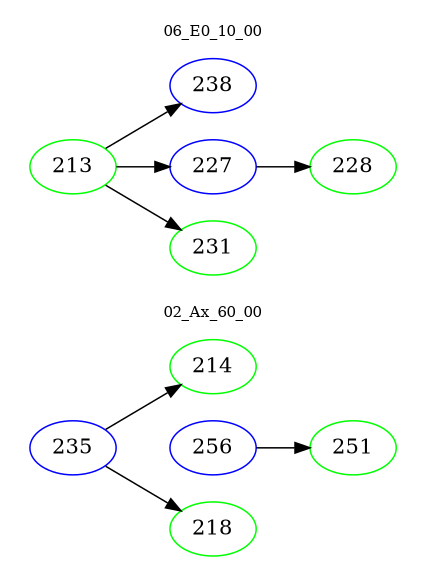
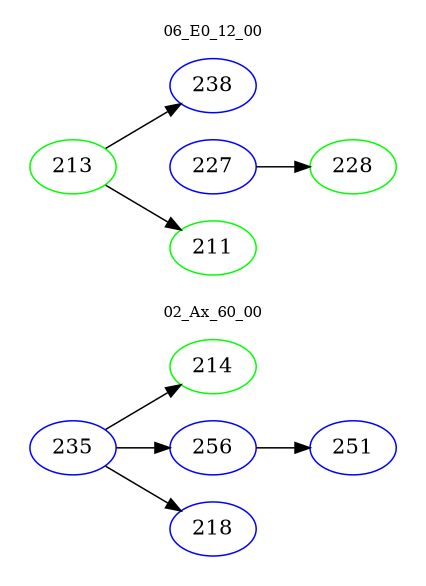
cluster "06_E0_10_00": label "06_E0_10_00" -> "06_E0_12_00"
edge "213" -> "227": removed
node "231": label "231" -> "211"
edge "235" -> "256": added
node "251": color green -> blue
node "218": color green -> blue
